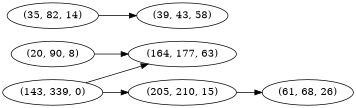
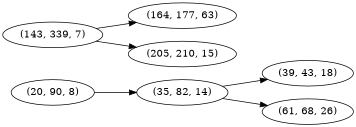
node "(39, 43, 58)": label "(39, 43, 58)" -> "(39, 43, 18)"
edge "(20, 90, 8)" -> "(164, 177, 63)": now "(20, 90, 8)" -> "(35, 82, 14)"
node "(143, 339, 0)": label "(143, 339, 0)" -> "(143, 339, 7)"
edge "(205, 210, 15)" -> "(61, 68, 26)": now "(35, 82, 14)" -> "(61, 68, 26)"
